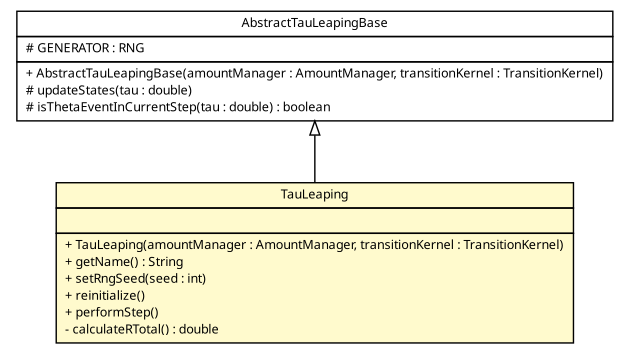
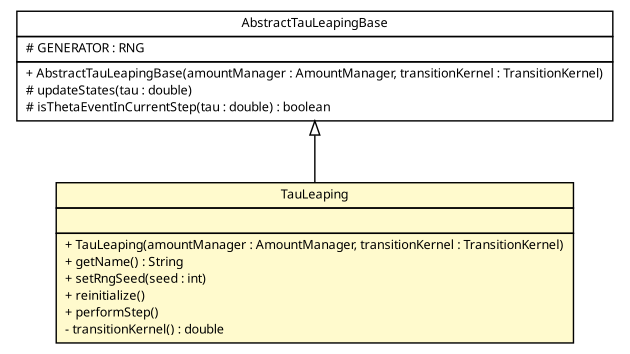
node "TauLeaping": text "- calculateRTotal() : double" -> "- transitionKernel() : double"
